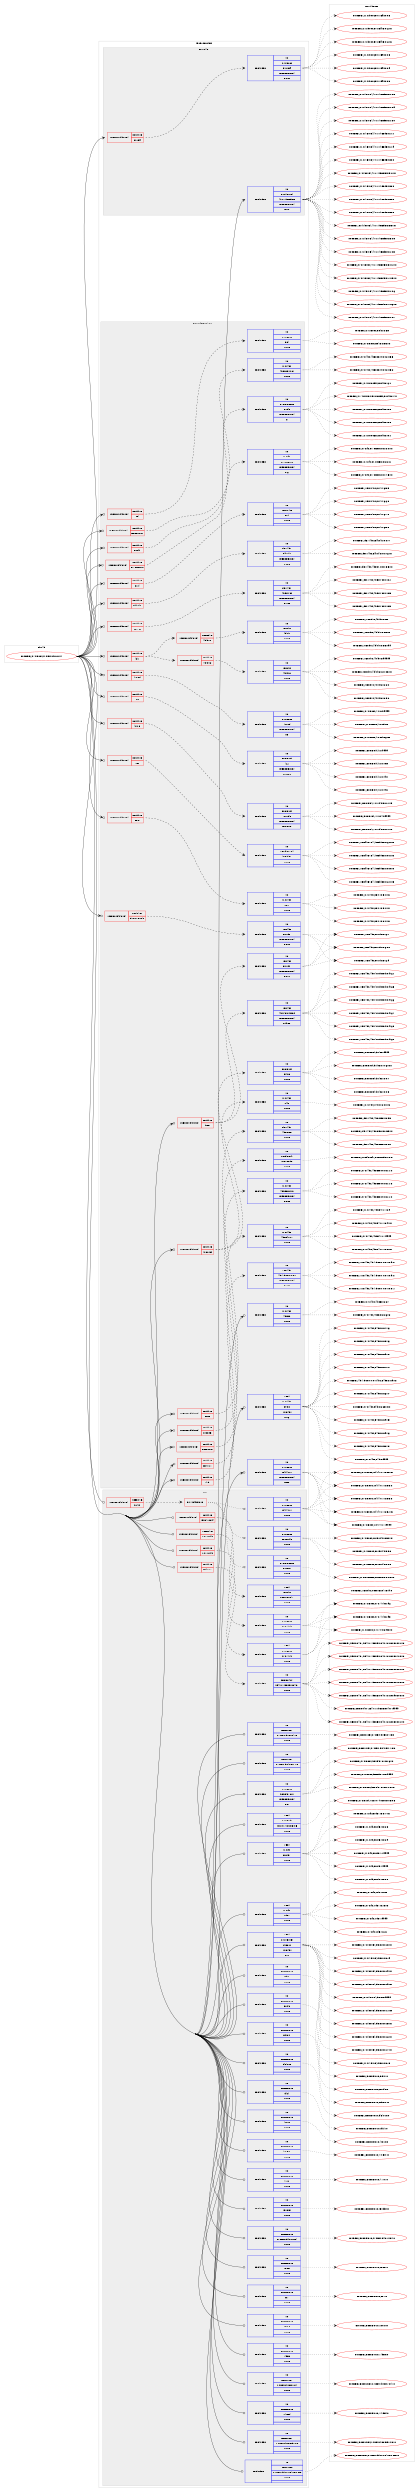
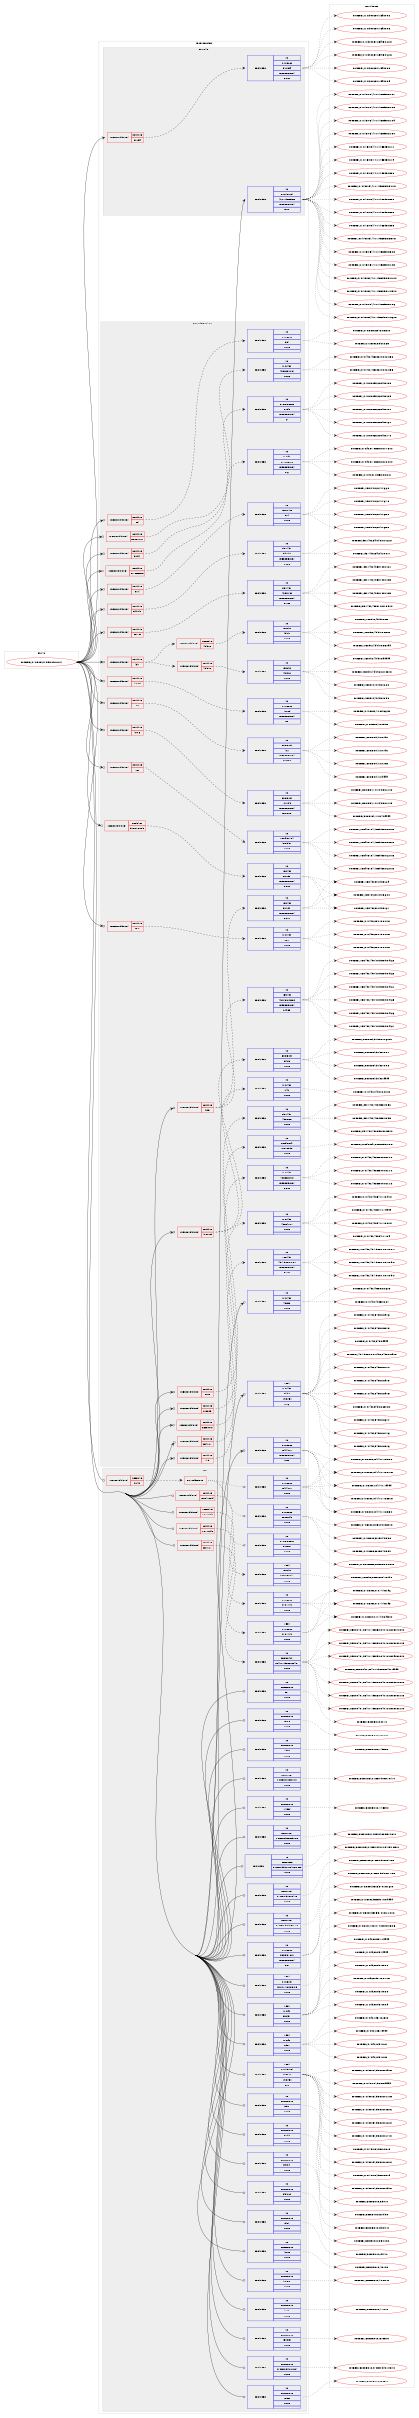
node "portage://myhostname-process/audit-2.7.1": label "portage://myhostname-process/audit-2.7.1" -> "portage://sys-process/audit-2.7.1"
node "portage://sys-apps/kmod-9999": removed
node "portage://sys-apps/coreutils-8.31": label "portage://sys-apps/coreutils-8.31" -> "portage://sys-tape/coreutils-8.31"
